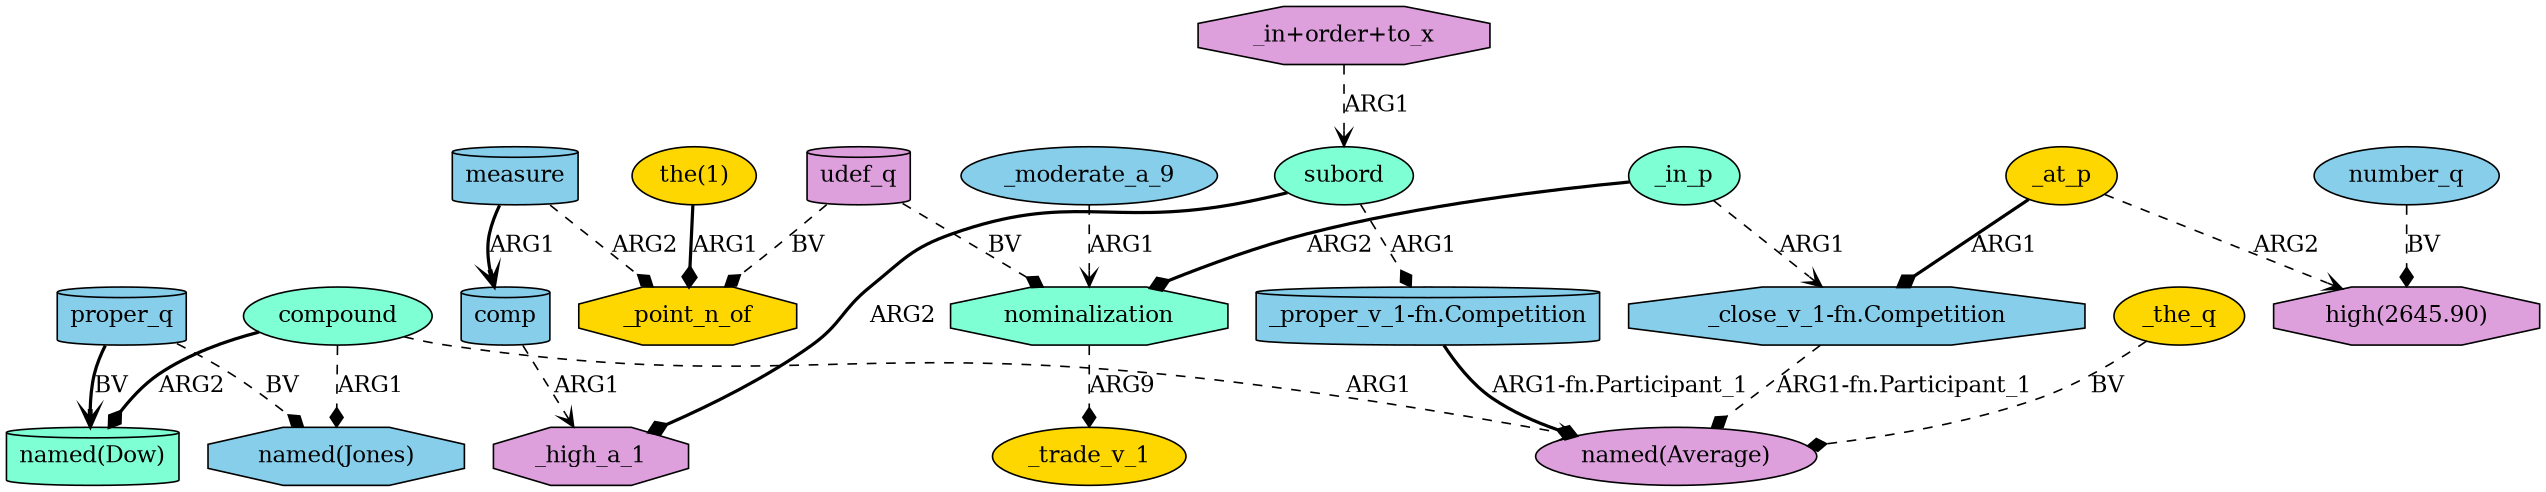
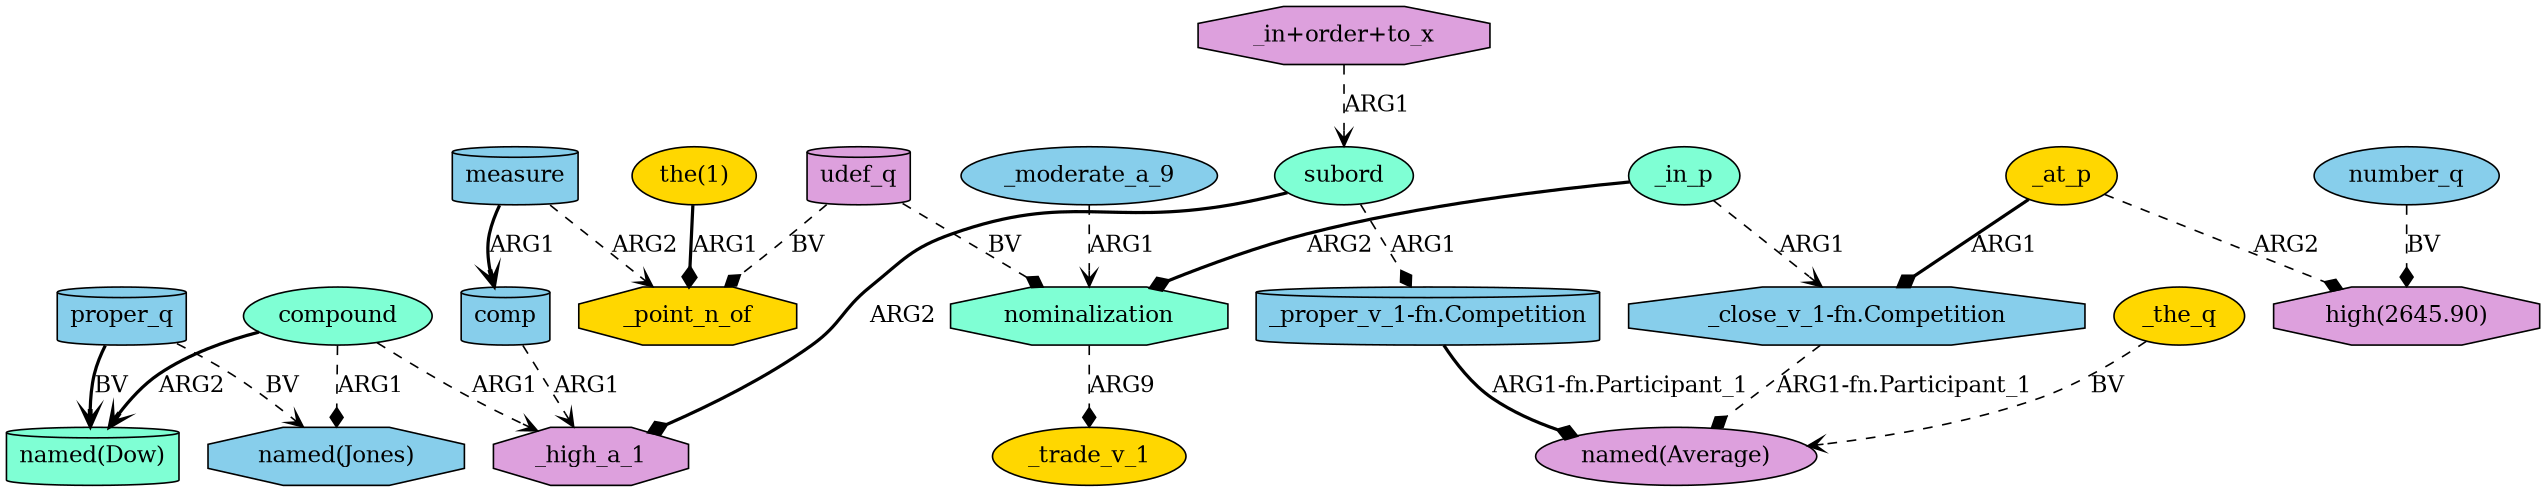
edge "_at_p" -> "high(2645.90)": arrowhead vee -> diamond
edge "measure" -> "_point_n_of": arrowhead diamond -> vee
edge "compound" -> "named(Dow)": arrowhead diamond -> vee
edge "compound" -> "named(Average)": now "compound" -> "_high_a_1"
edge "proper_q" -> "named(Jones)": arrowhead diamond -> vee
edge "_the_q" -> "named(Average)": arrowhead diamond -> vee
